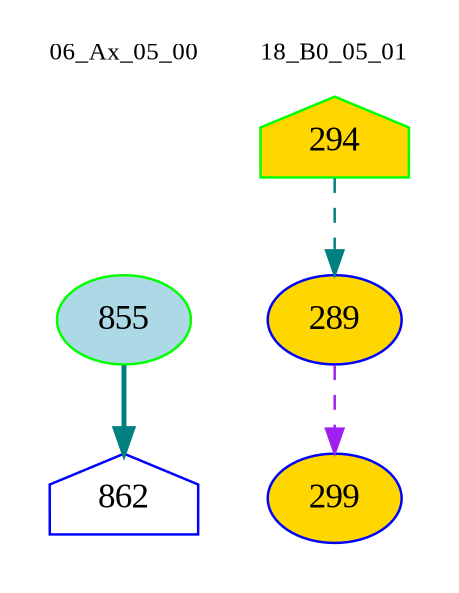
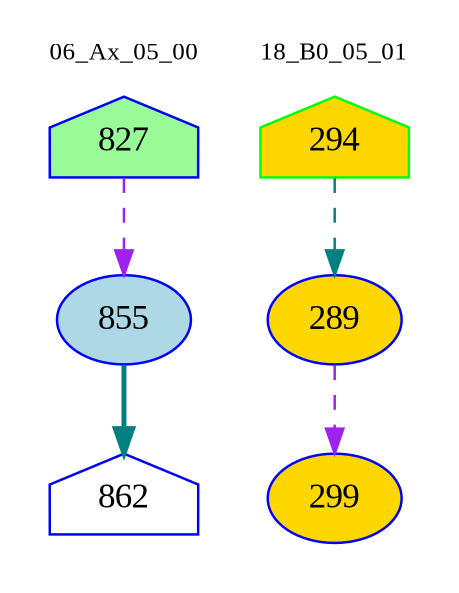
node "827": added
node "855": color green -> blue
